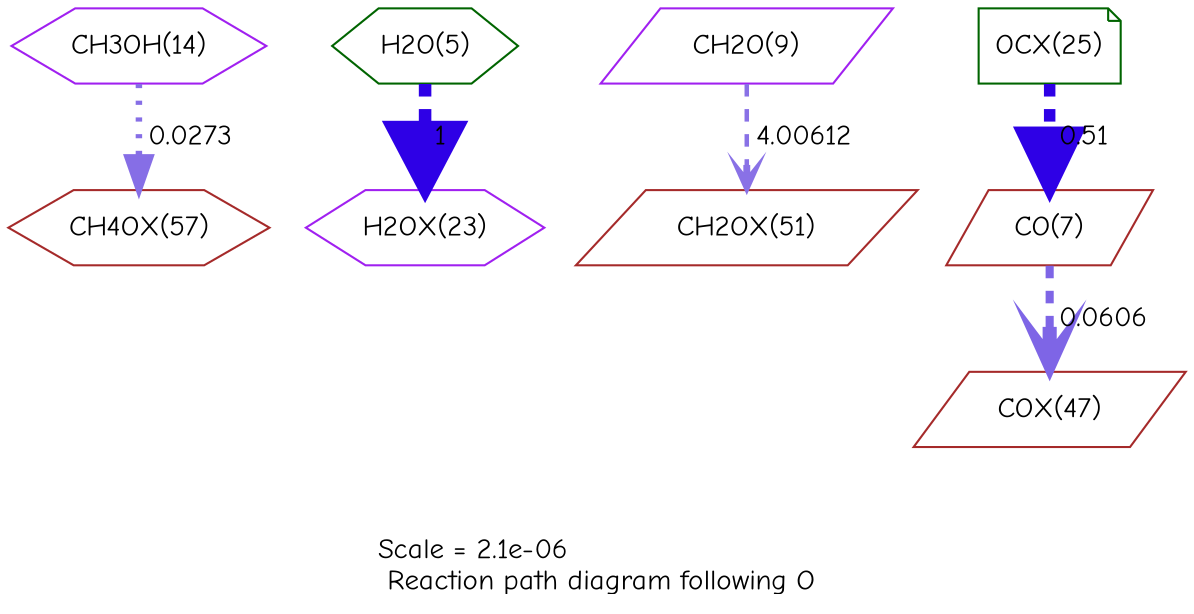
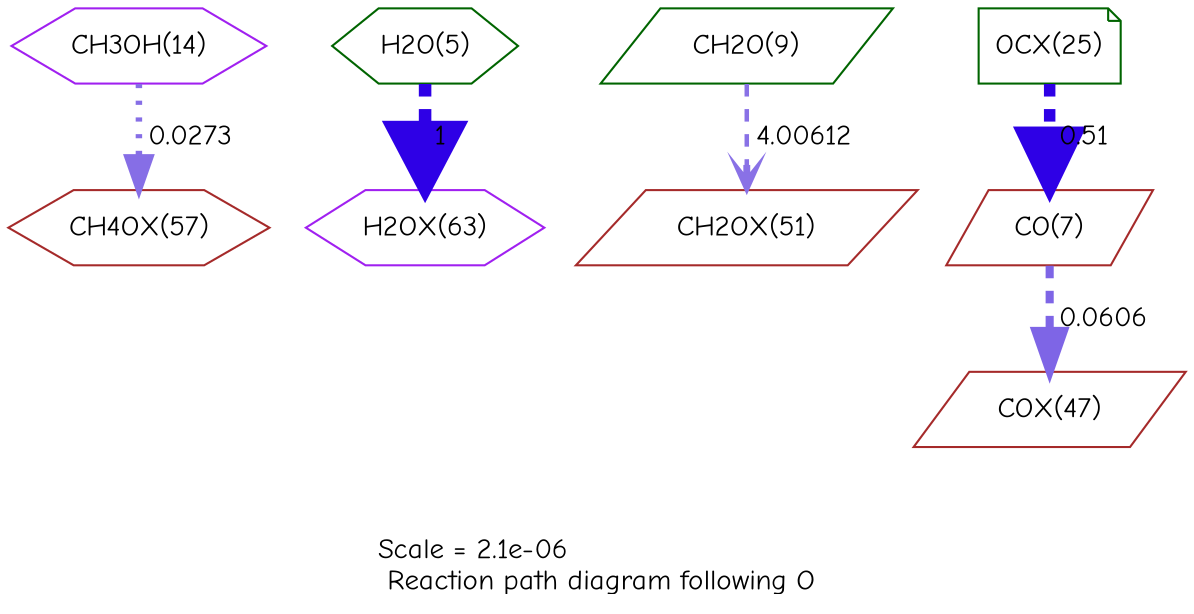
node "CH2O(9)": color purple -> darkgreen
node "H2OX(23)": label "H2OX(23)" -> "H2OX(63)"
edge "CO(7)" -> "COX(47)": arrowhead vee -> normal
